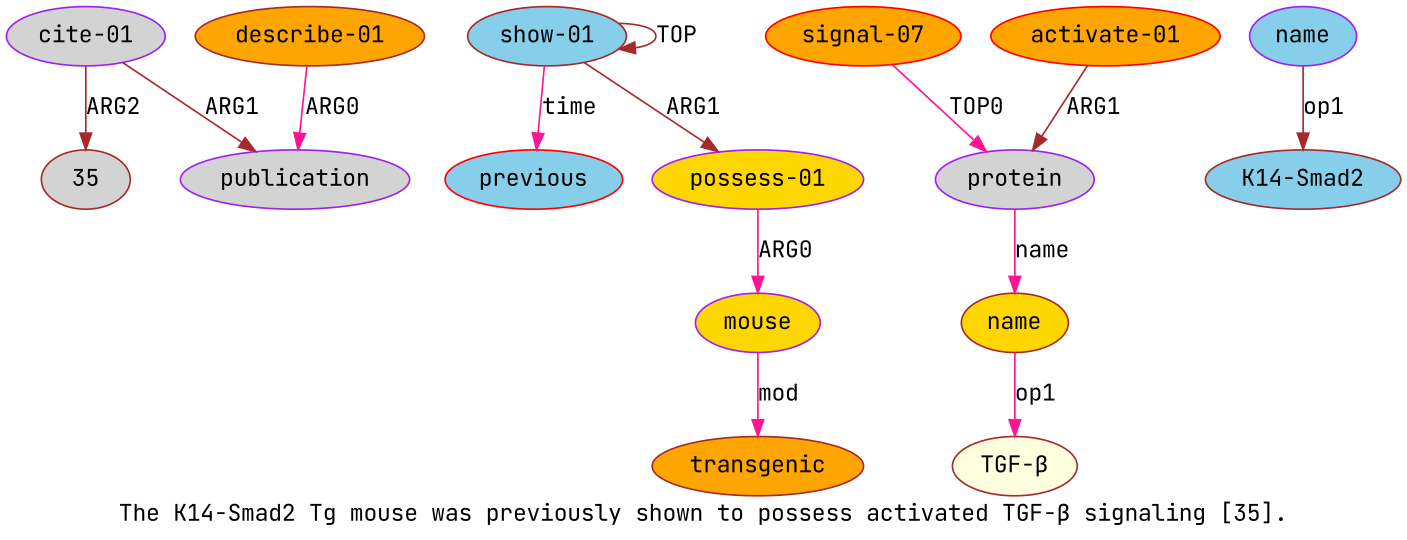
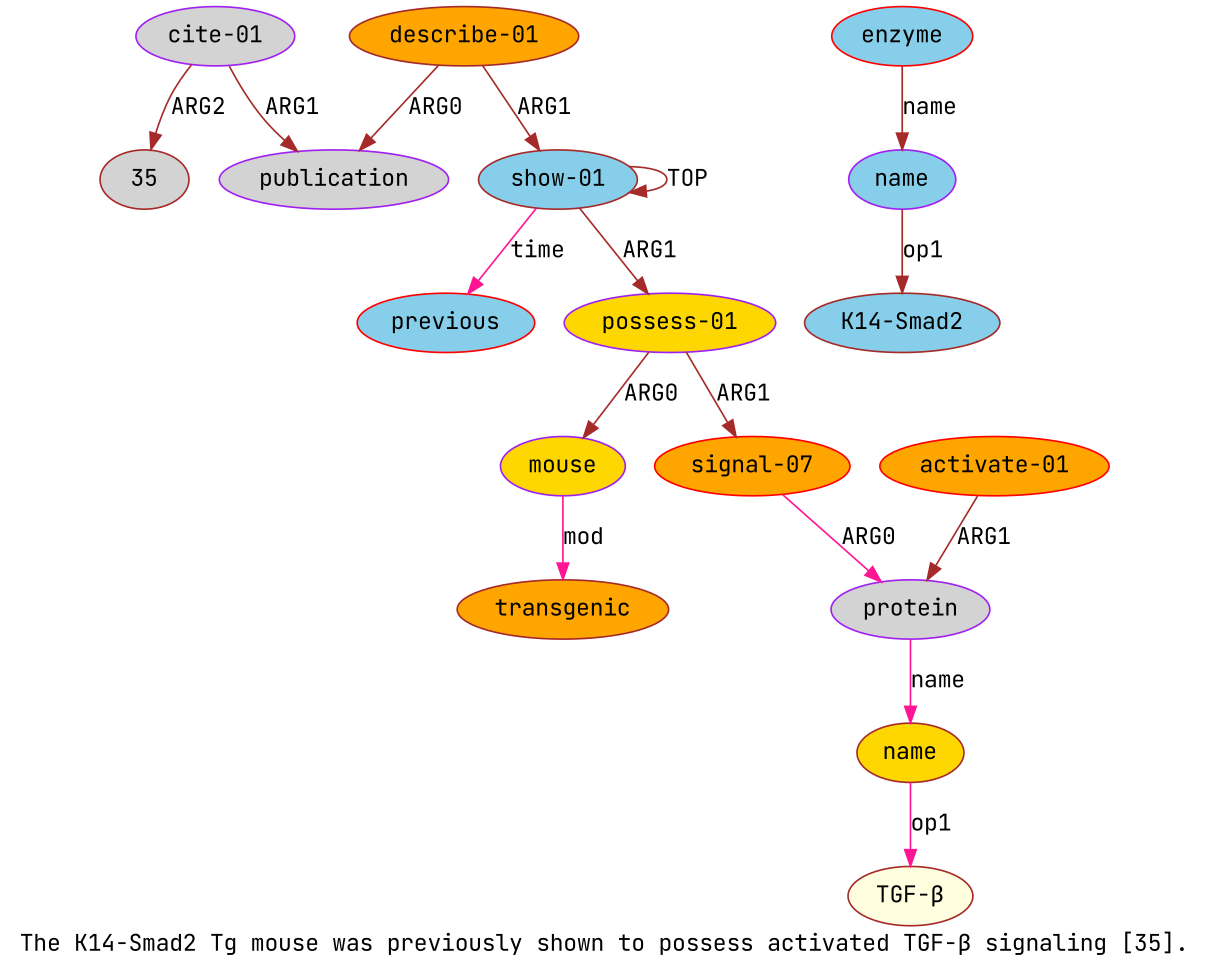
node "enzyme": added
edge "describe-01" -> "publication": color deeppink -> brown
edge "describe-01" -> "show-01": added, label "ARG1"
edge "signal-07" -> "protein": label "TOP0" -> "ARG0"
edge "possess-01" -> "mouse": color deeppink -> brown
edge "possess-01" -> "signal-07": added, label "ARG1"
